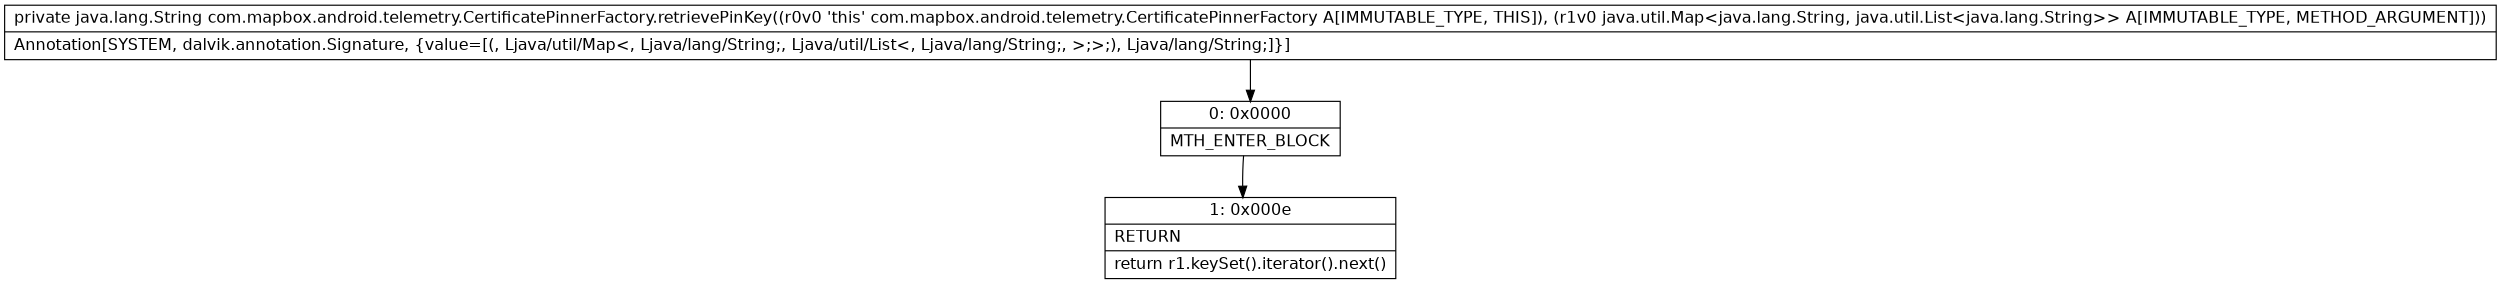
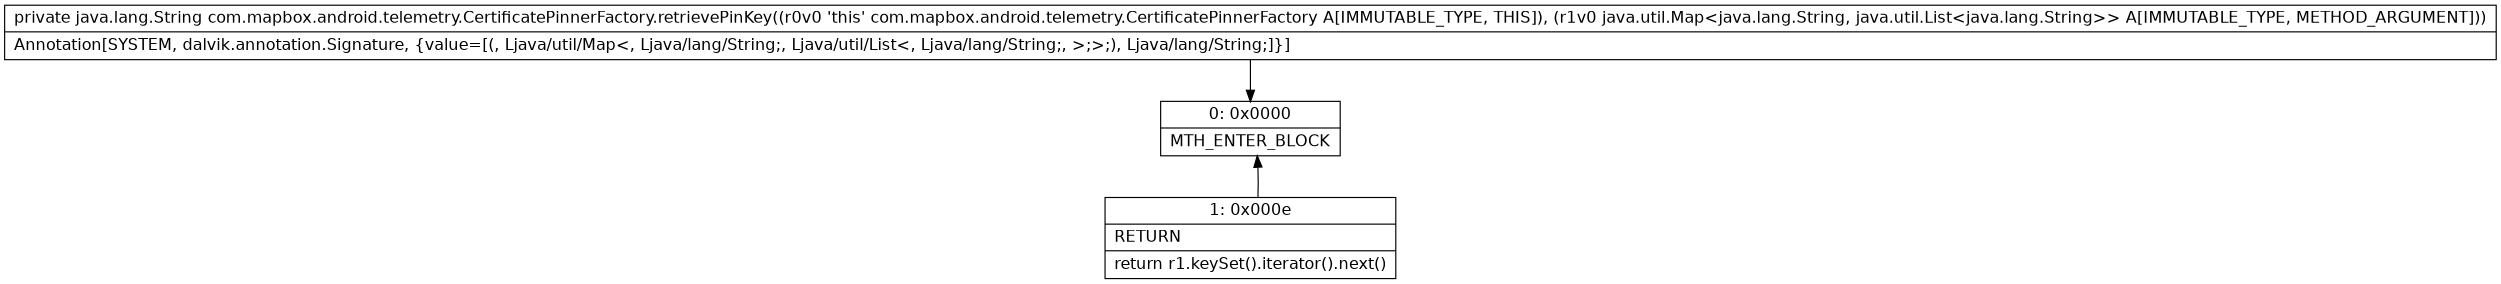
edge "0: 0x0000" -> "1: 0x000e": reversed
